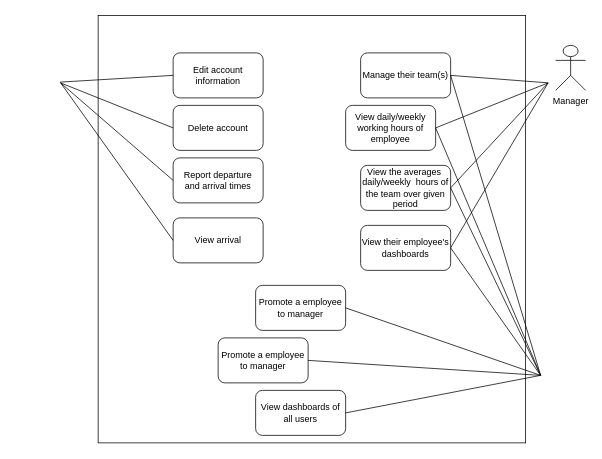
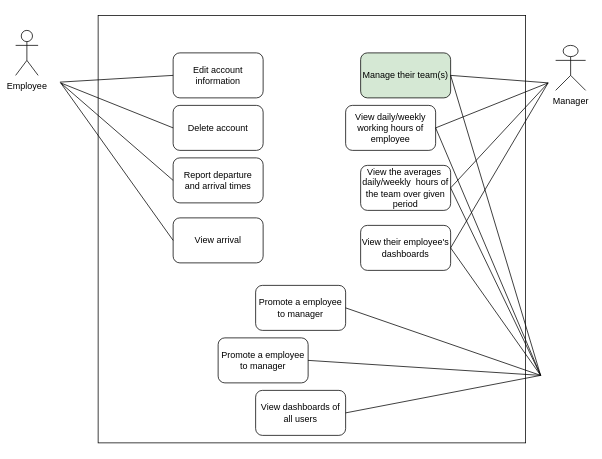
node "Employee": added
node "Manage their team(s)": fillcolor #ffffff -> #d5e8d4
